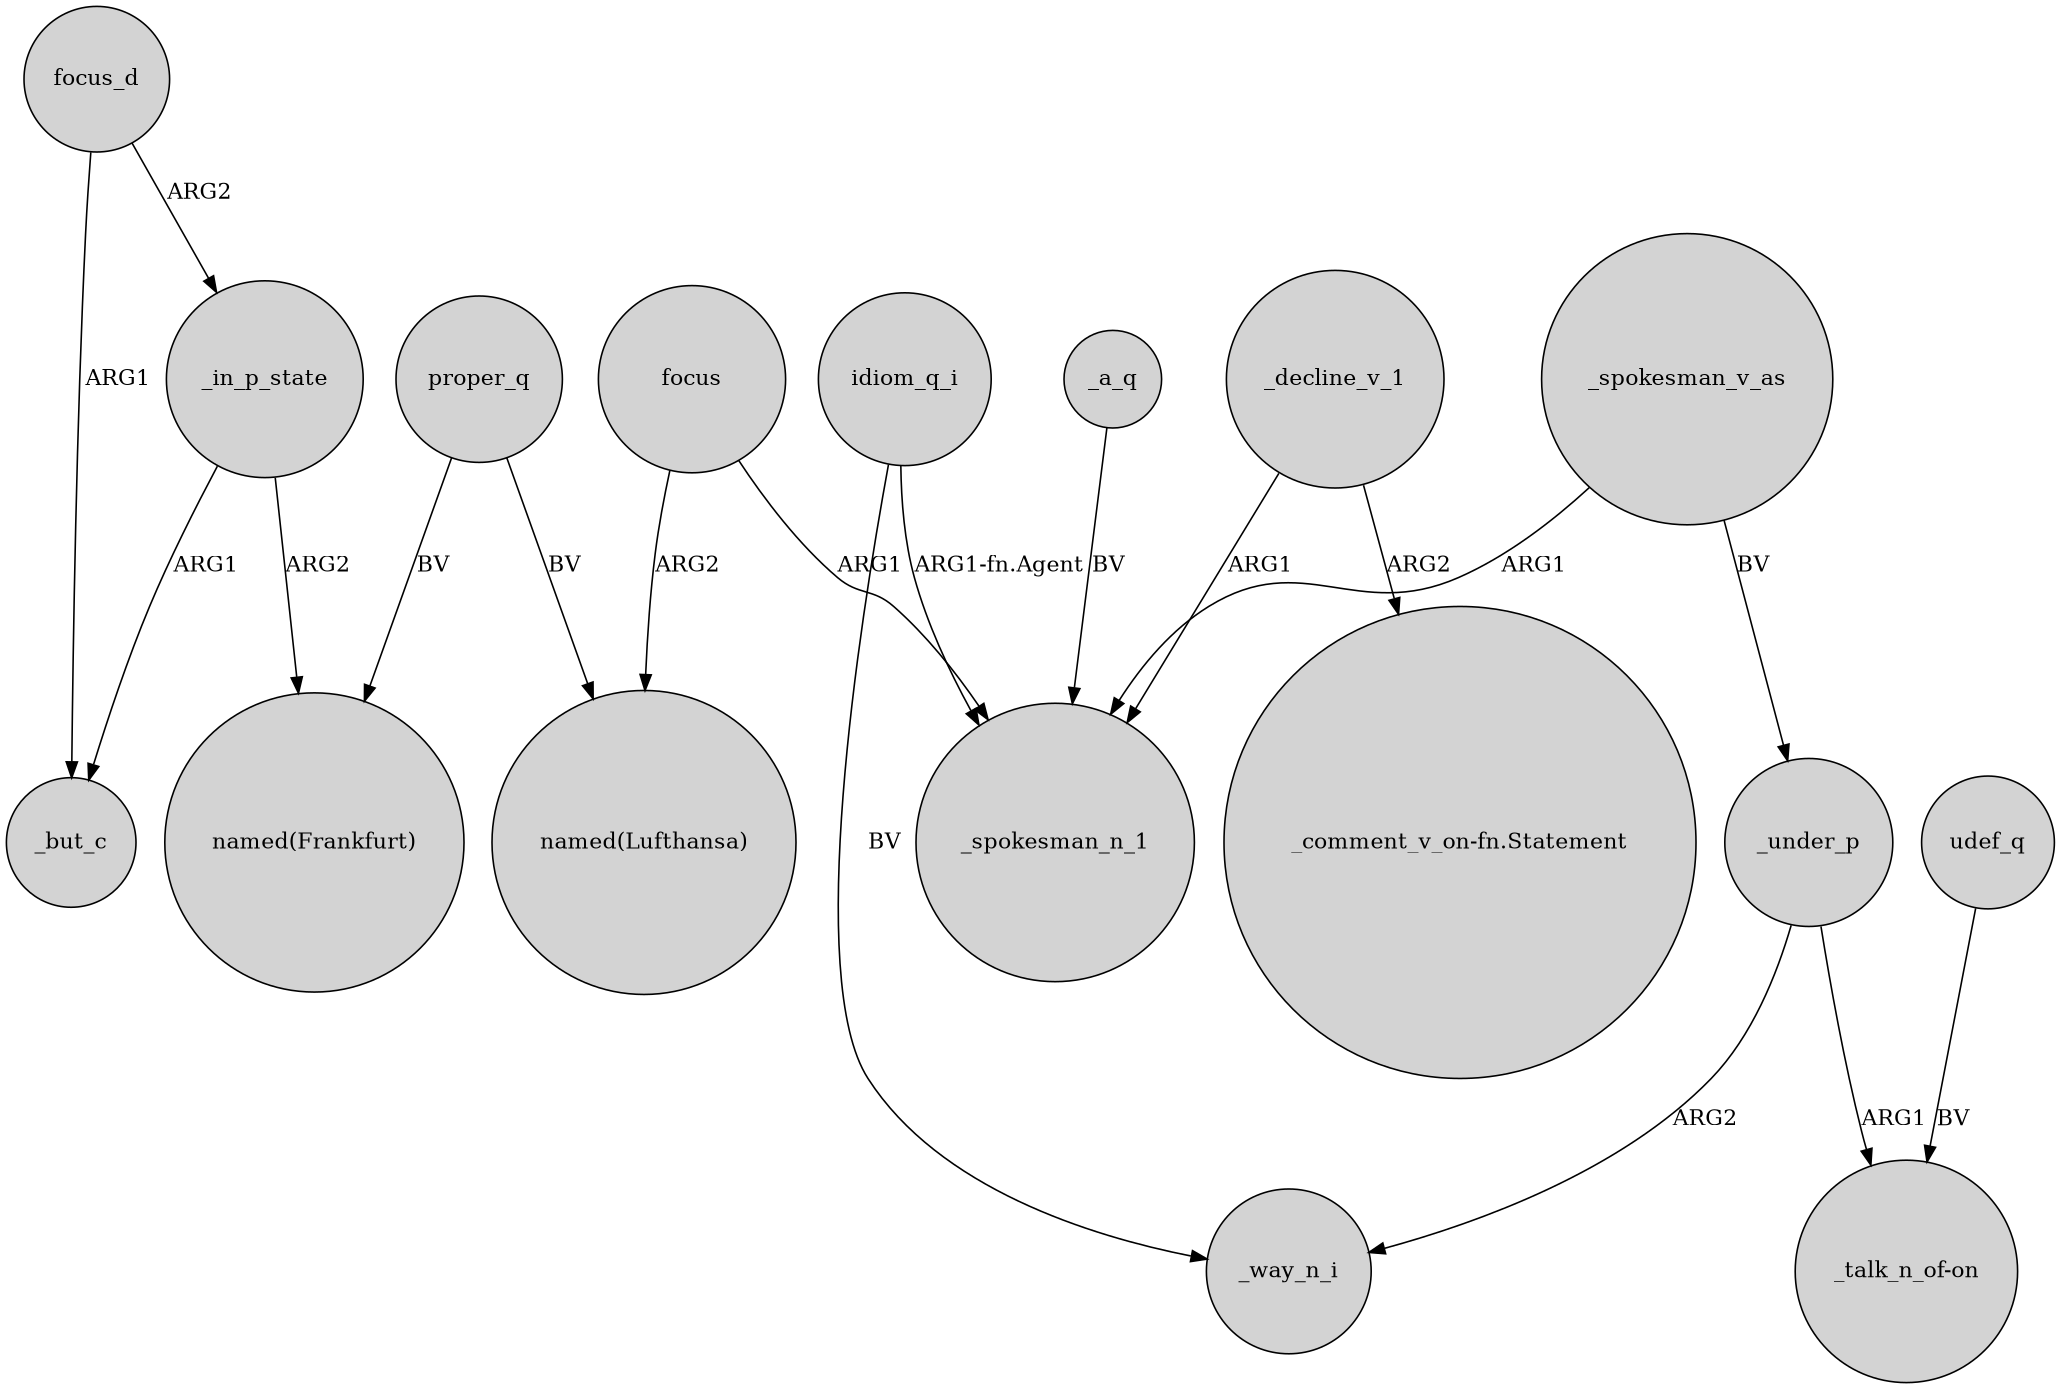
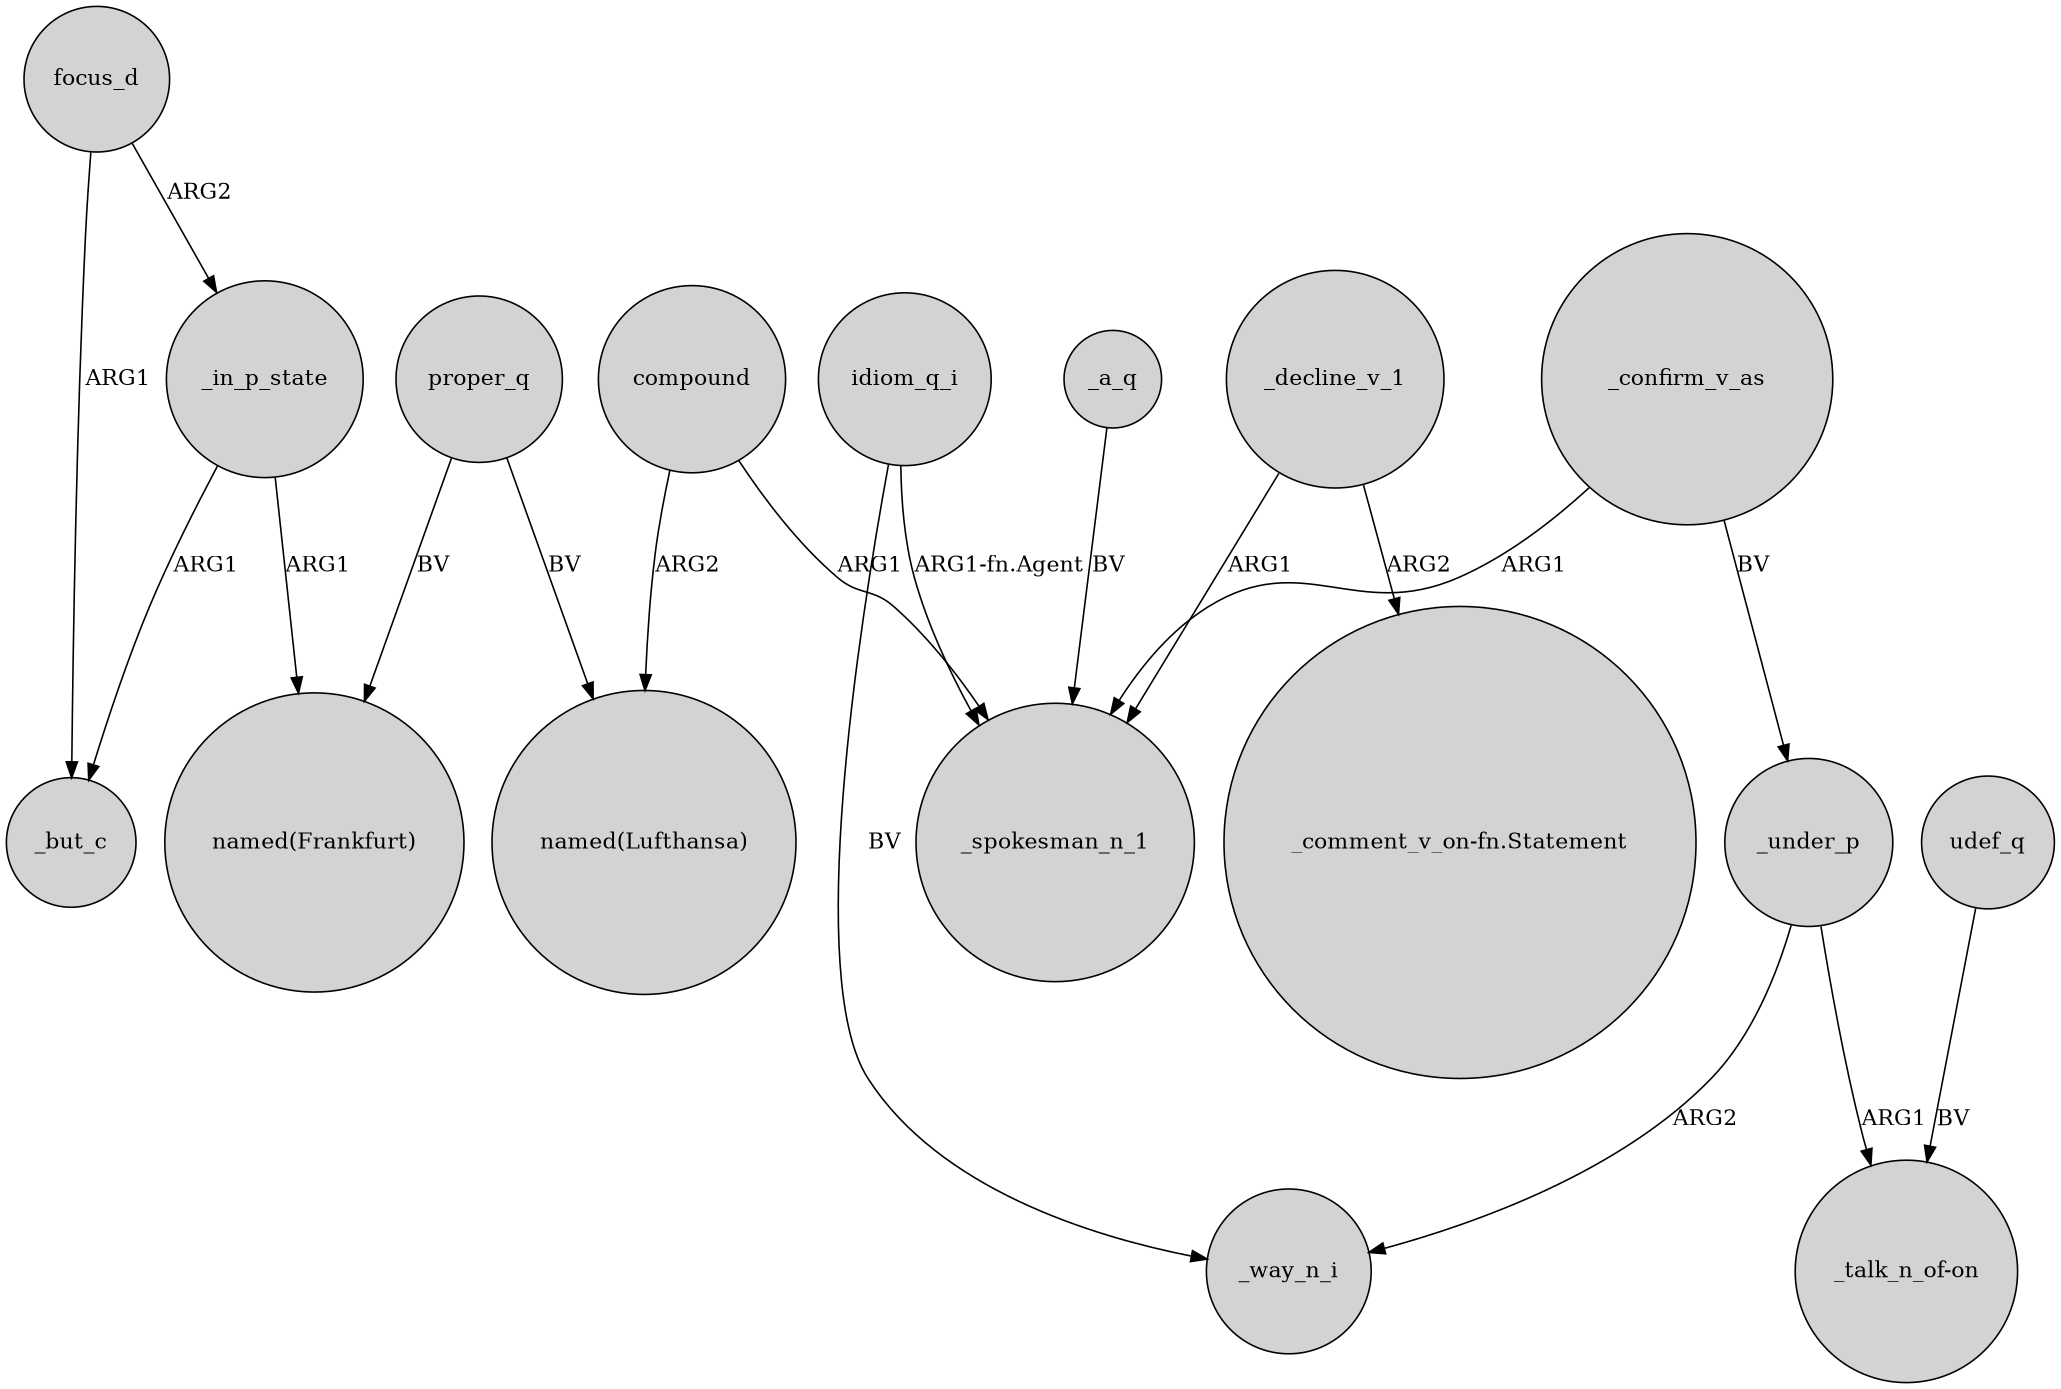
node "focus": label "focus" -> "compound"
node "_spokesman_v_as": label "_spokesman_v_as" -> "_confirm_v_as"
edge "_in_p_state" -> "named(Frankfurt)": label "ARG2" -> "ARG1"
